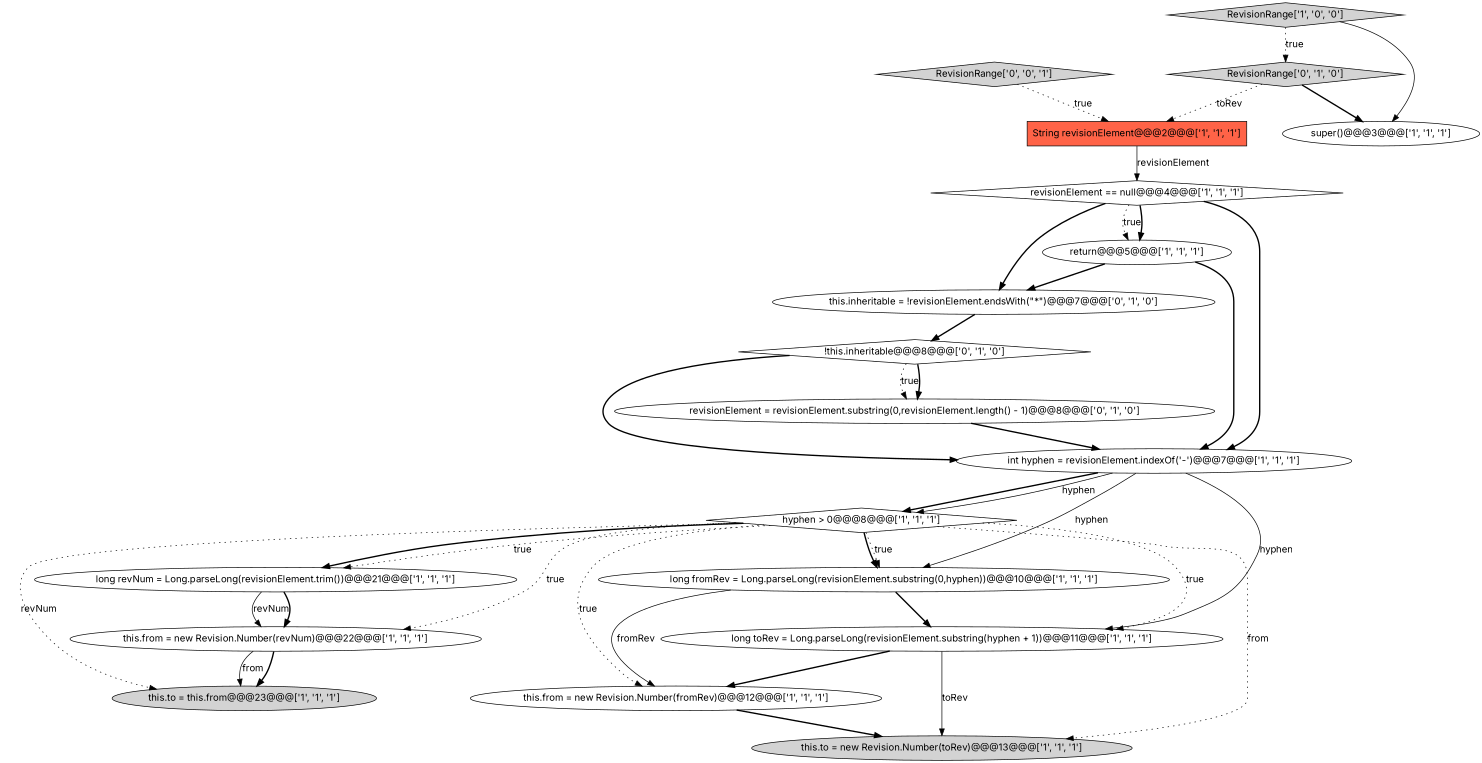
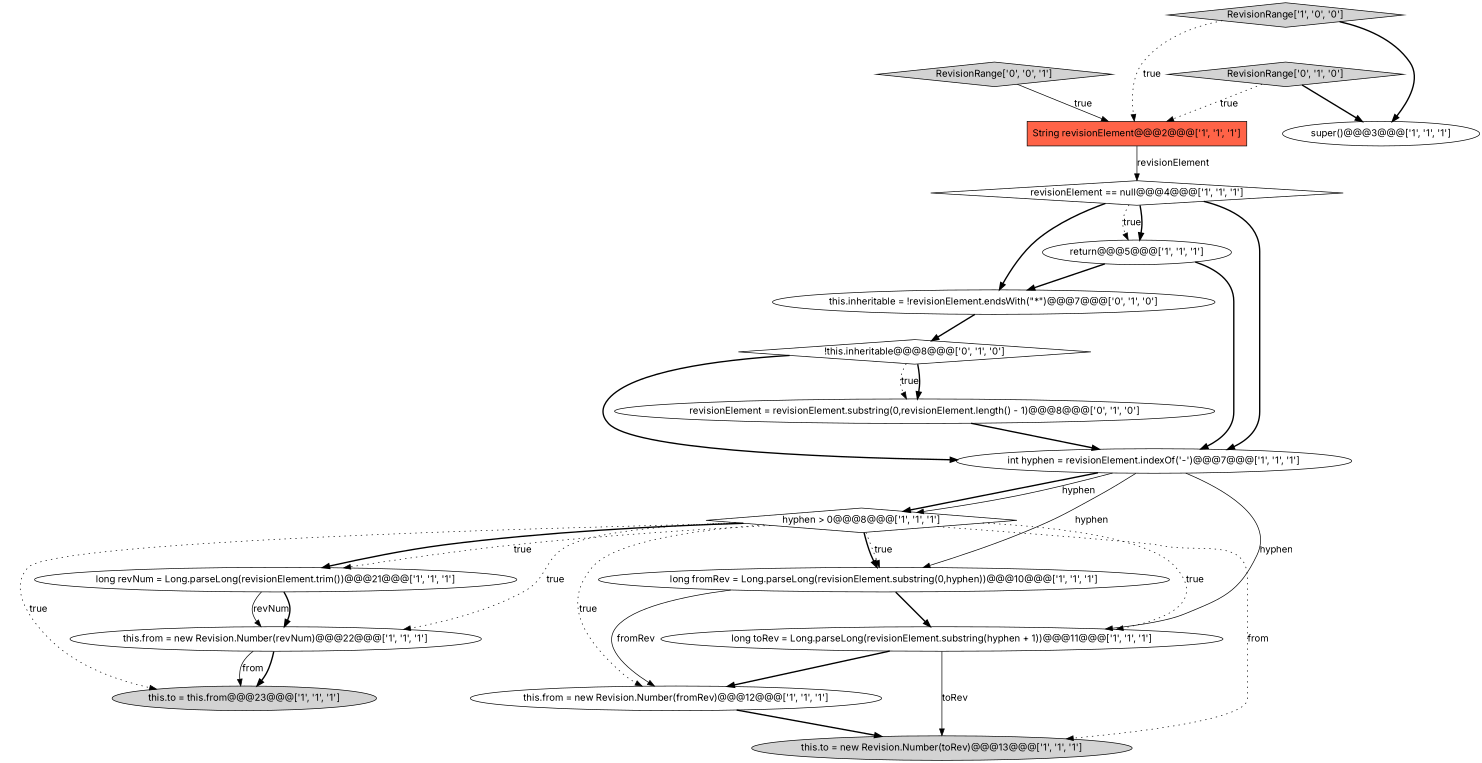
edge "RevisionRange['1', '0', '0']" -> "RevisionRange['0', '1', '0']": now "RevisionRange['1', '0', '0']" -> "String revisionElement@@@2@@@['1', '1', '1']"
edge "RevisionRange['1', '0', '0']" -> "super()@@@3@@@['1', '1', '1']": style solid -> bold
edge "RevisionRange['0', '0', '1']" -> "String revisionElement@@@2@@@['1', '1', '1']": style dotted -> solid
edge "RevisionRange['0', '1', '0']" -> "String revisionElement@@@2@@@['1', '1', '1']": label "toRev" -> "true"
edge "hyphen > 0@@@8@@@['1', '1', '1']" -> "this.to = this.from@@@23@@@['1', '1', '1']": label "revNum" -> "true"
